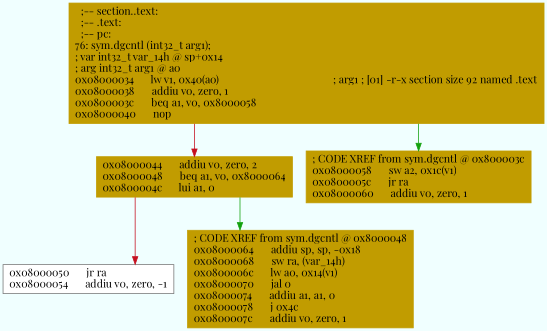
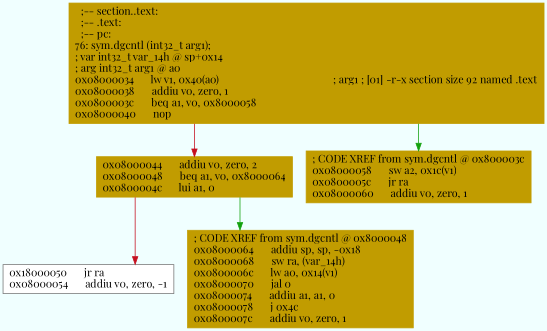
node "0x08000050      jr ra 0x08000054      addiu v0, zero, -1": label "0x08000050      jr ra 0x08000054      addiu v0, zero, -1" -> "0x18000050      jr ra 0x08000054      addiu v0, zero, -1"
